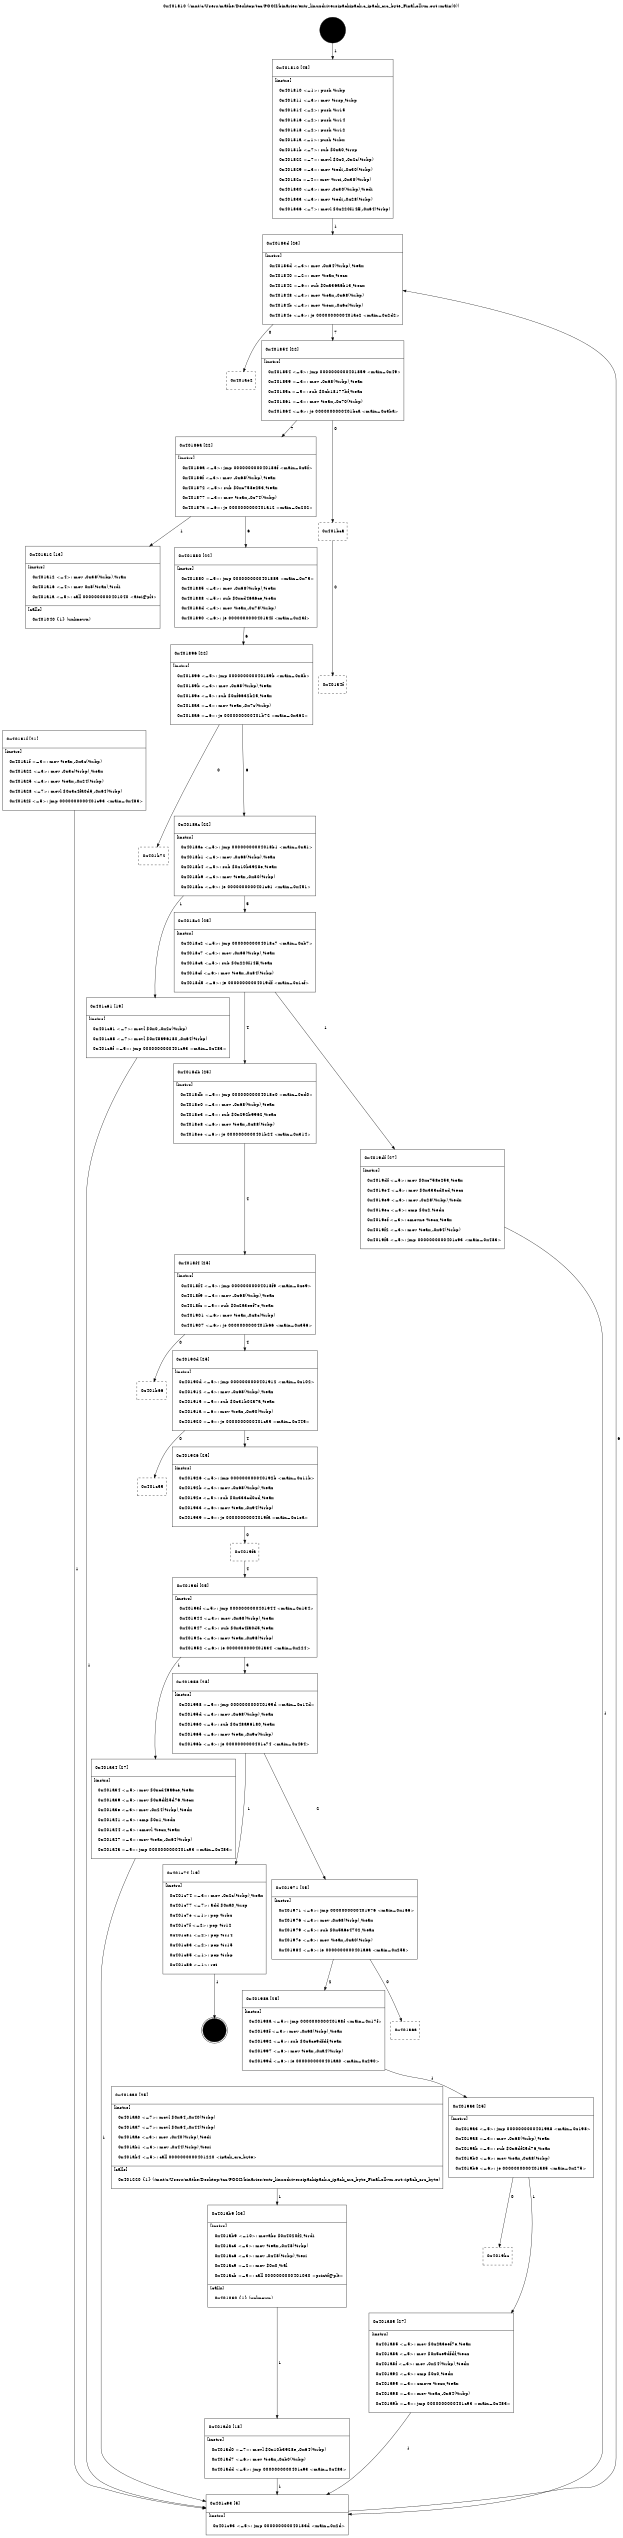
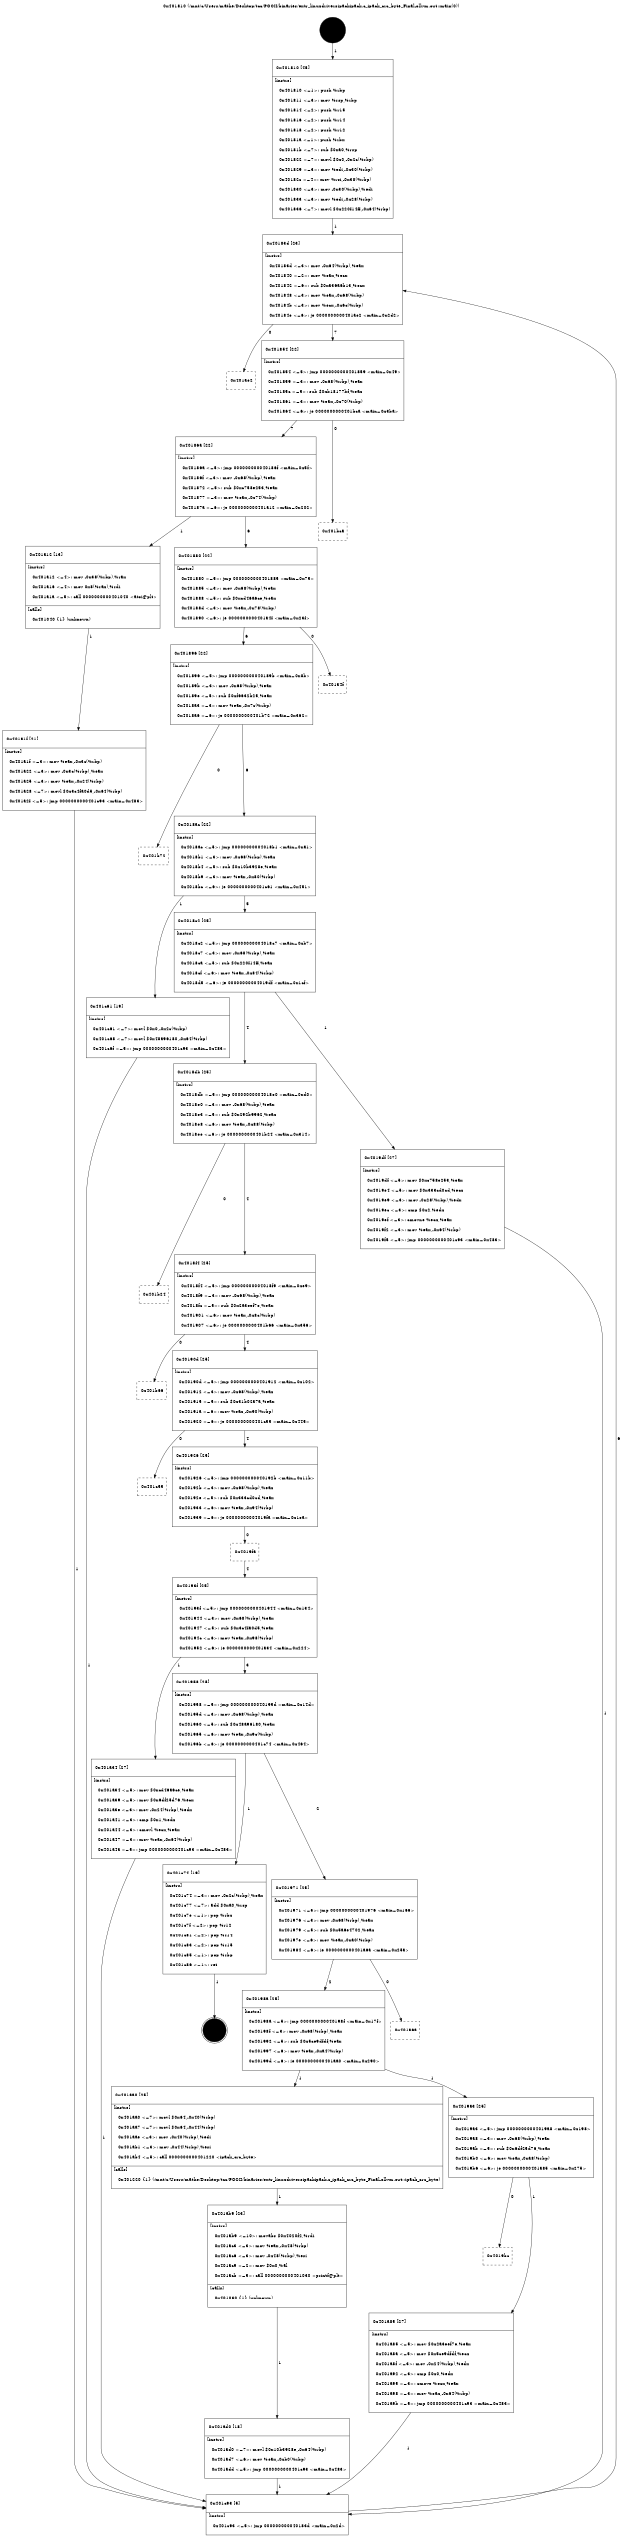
edge "0x401bca" -> "0x401a4f": now "0x401880 [22]" -> "0x401a4f"
edge "0x401a12 [13]" -> "0x401a1f [21]": added, label "1"
node "0x401b24": added
edge "0x40198a [25]" -> "0x401aa0 [25]": added, label "1"
